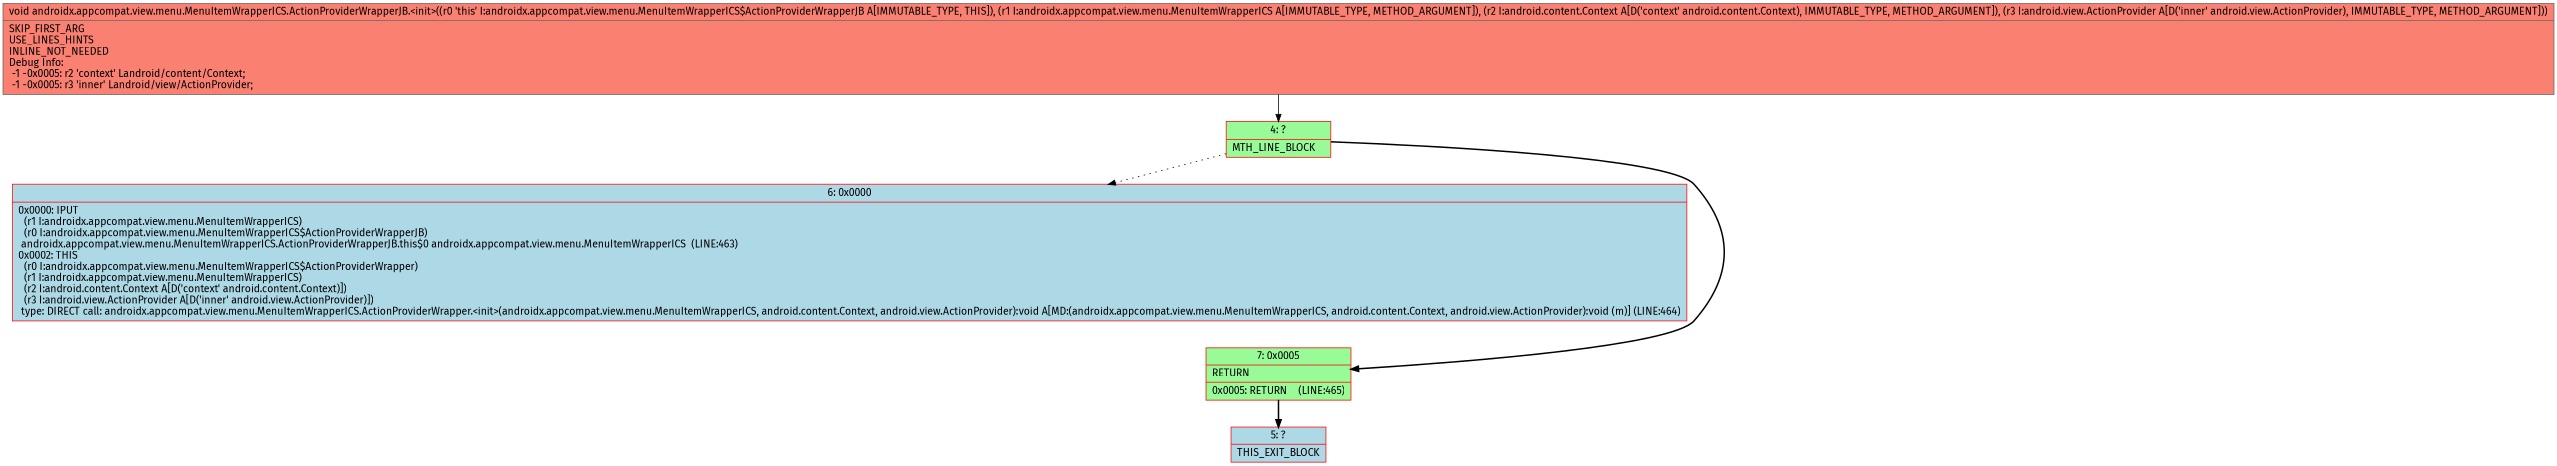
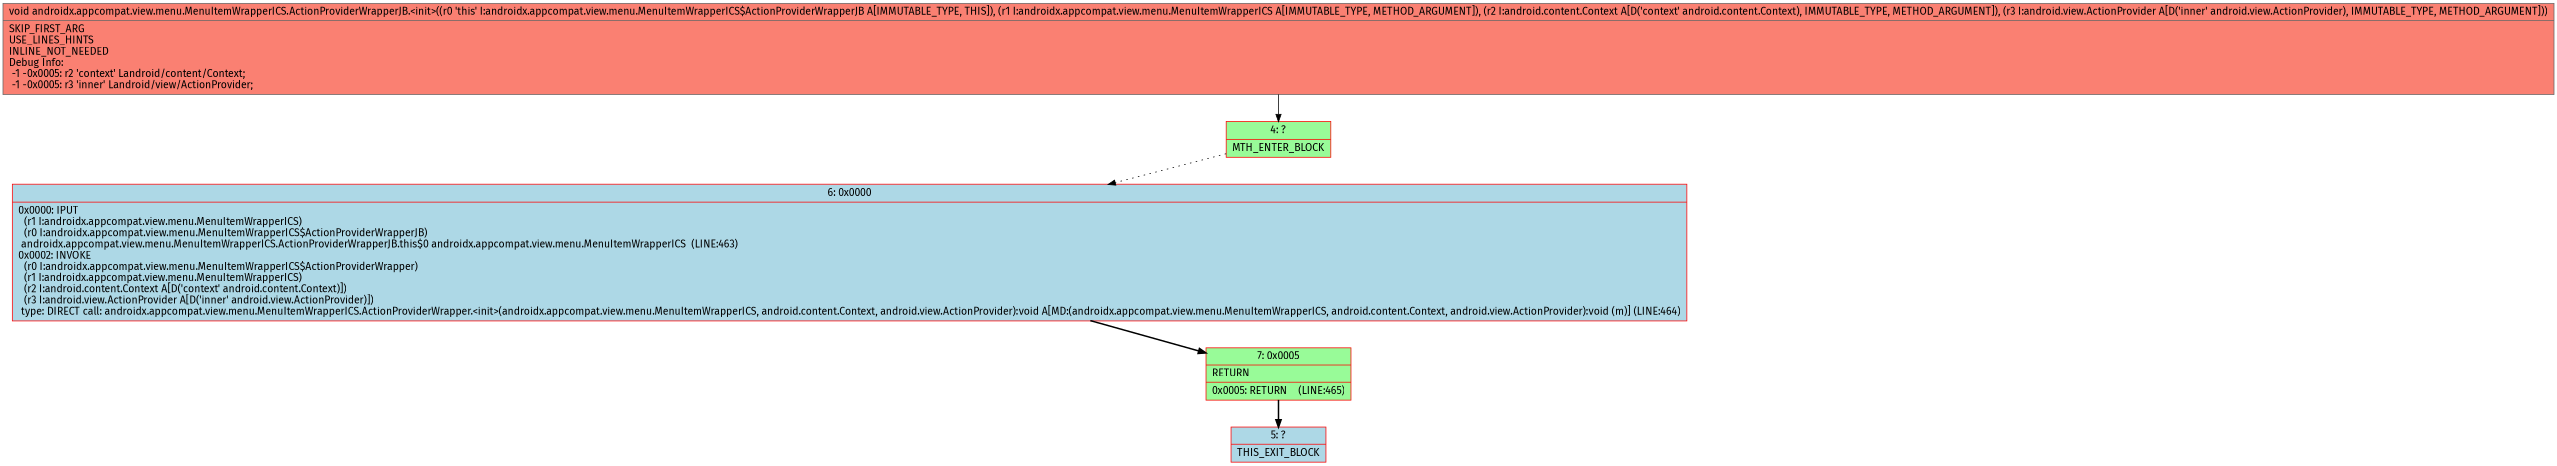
node "4: ?": text "MTH_LINE_BLOCK" -> "MTH_ENTER_BLOCK"
edge "4: ?" -> "7: 0x0005": now "6: 0x0000" -> "7: 0x0005"
node "6: 0x0000": text "0x0002: THIS" -> "0x0002: INVOKE"
